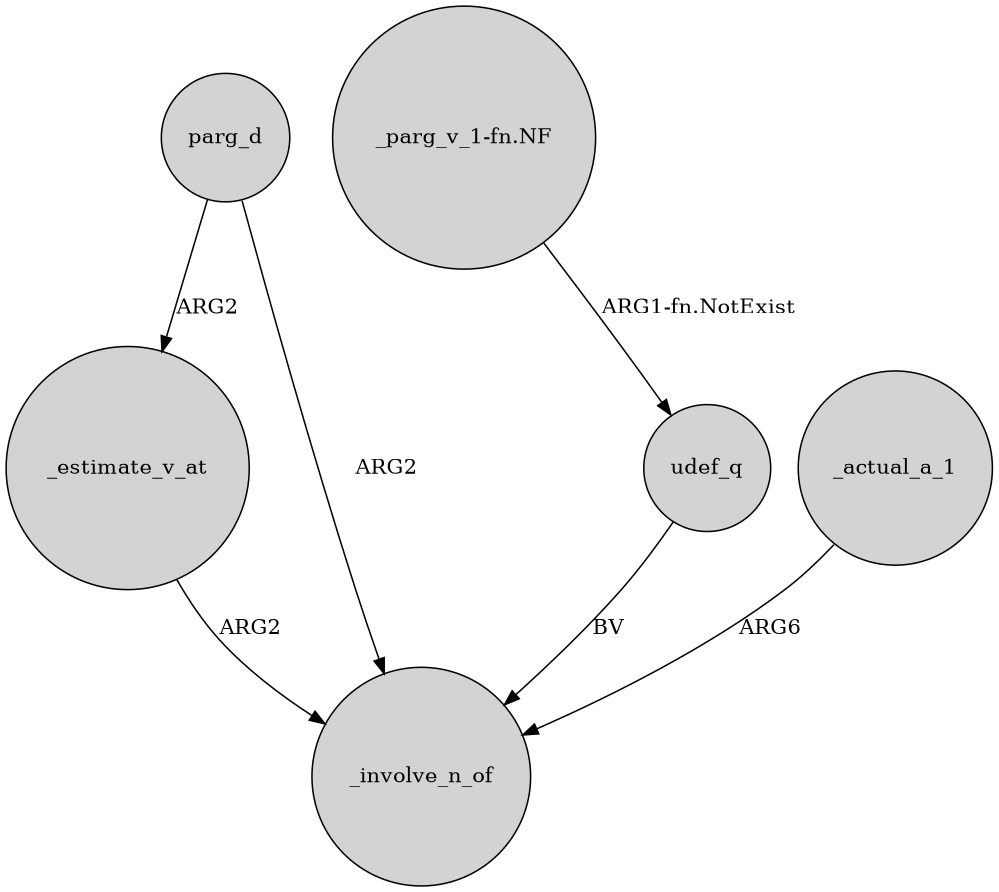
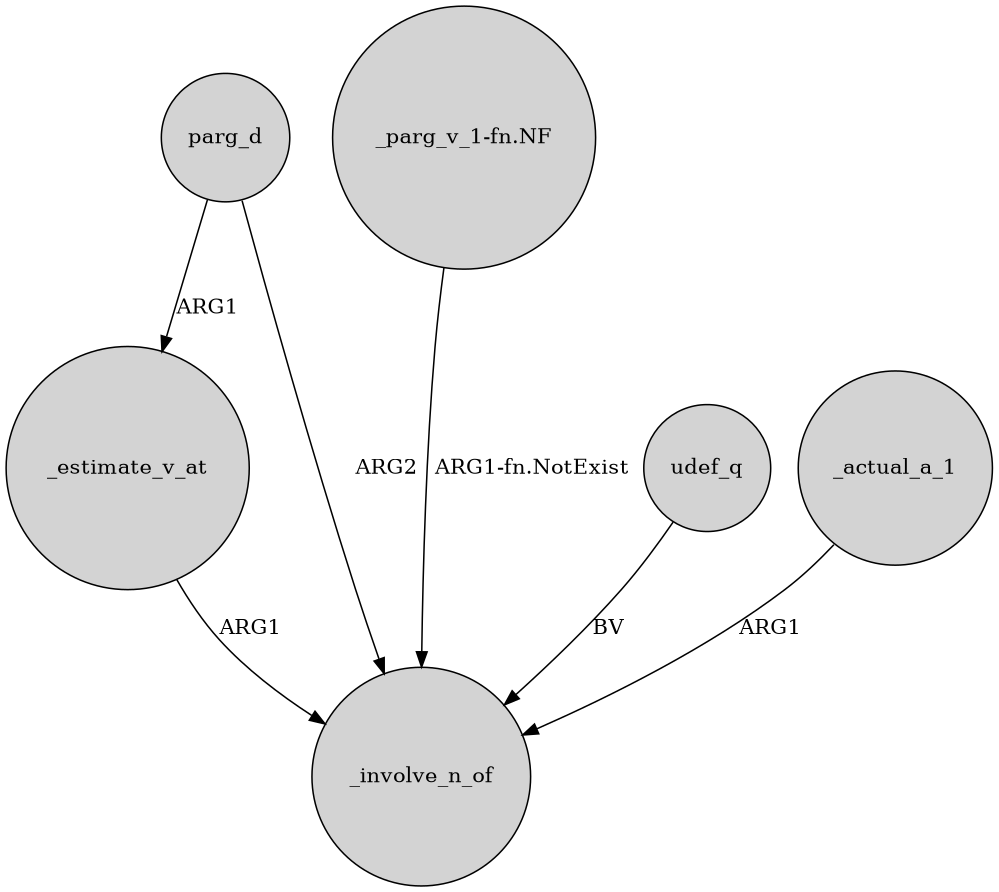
edge "parg_d" -> "_estimate_v_at": label "ARG2" -> "ARG1"
edge "_parg_v_1-fn.NF" -> "udef_q": now "_parg_v_1-fn.NF" -> "_involve_n_of"
edge "_estimate_v_at" -> "_involve_n_of": label "ARG2" -> "ARG1"
edge "_actual_a_1" -> "_involve_n_of": label "ARG6" -> "ARG1"
